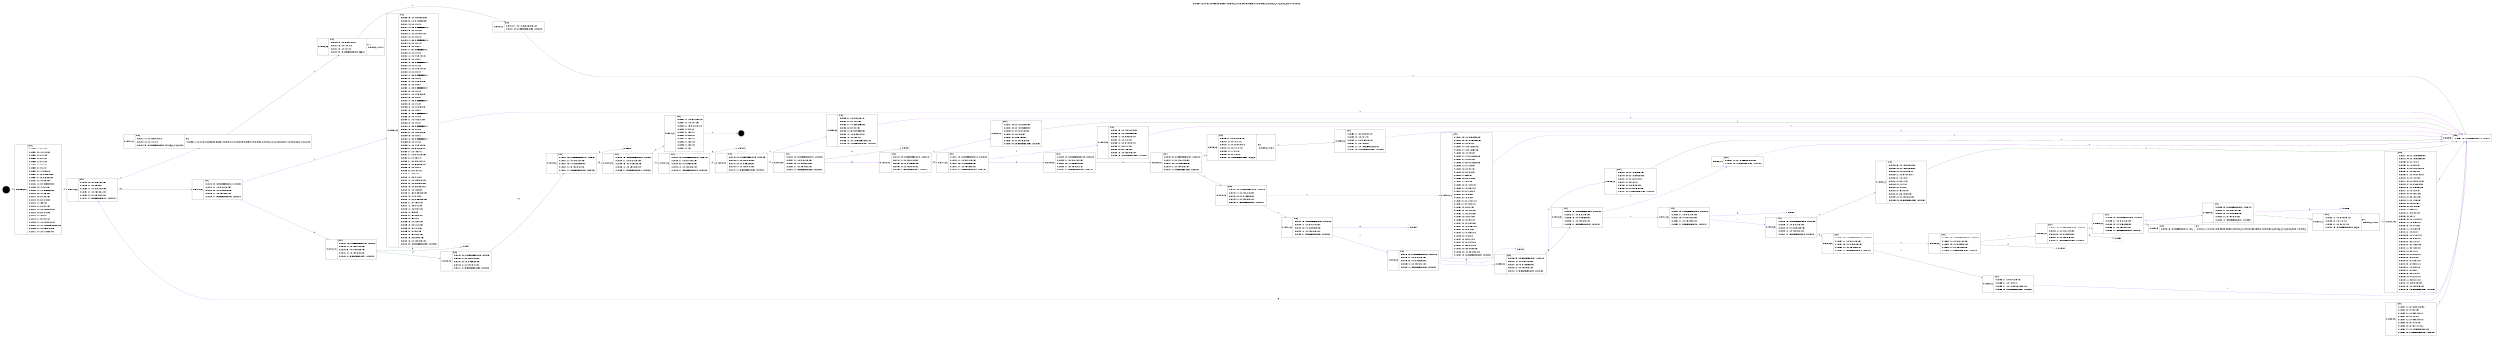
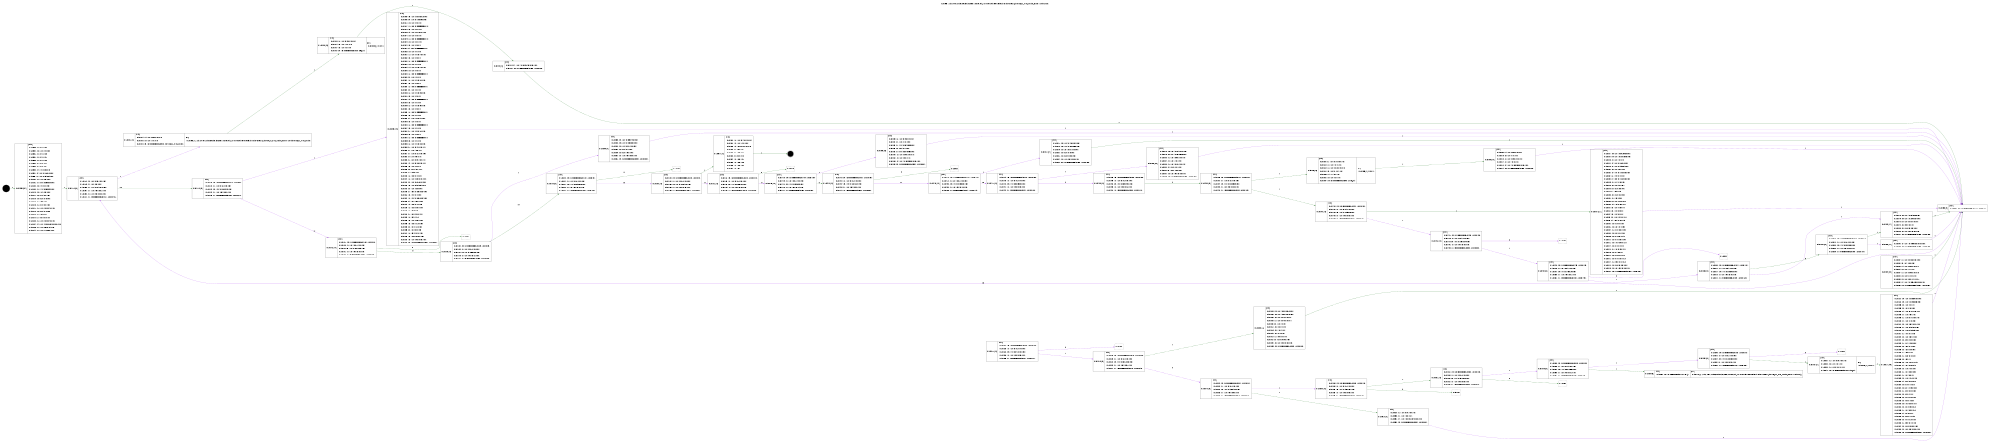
node "0x401bee [27]": added
edge "0x401828 [28]" -> "0x401844 [28]": now "0x401828 [28]" -> "0x401a70 [27]"
